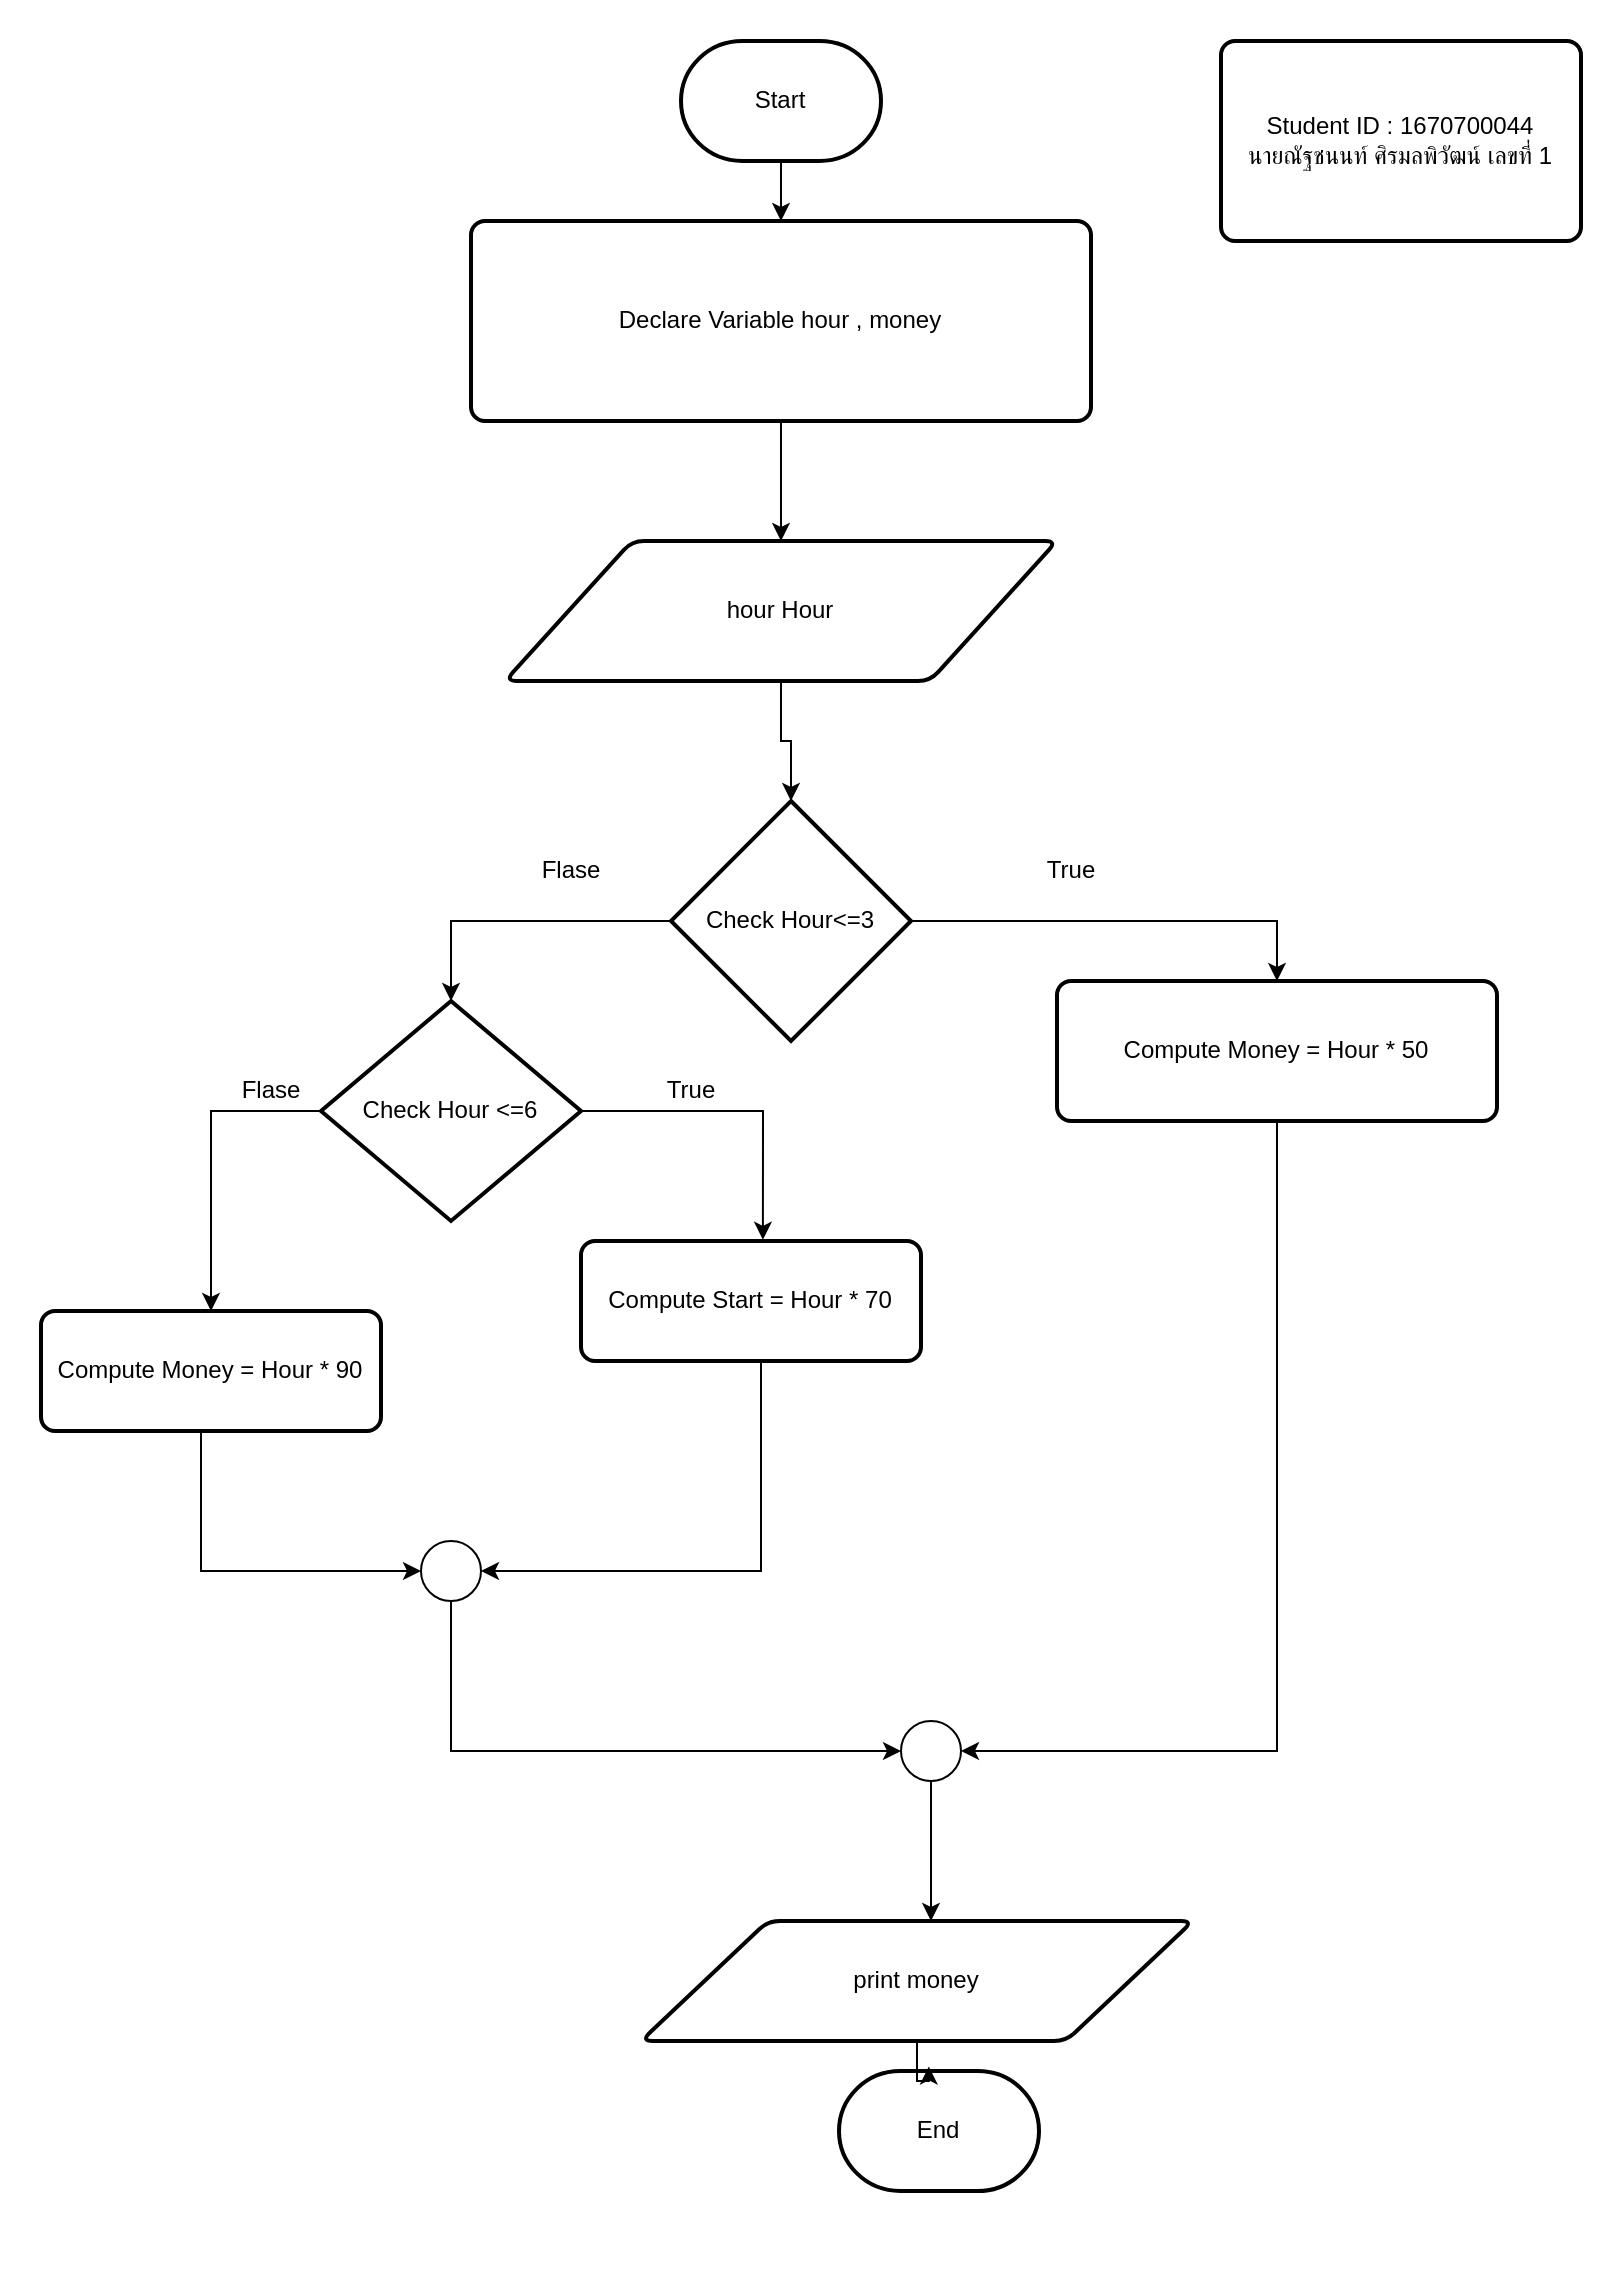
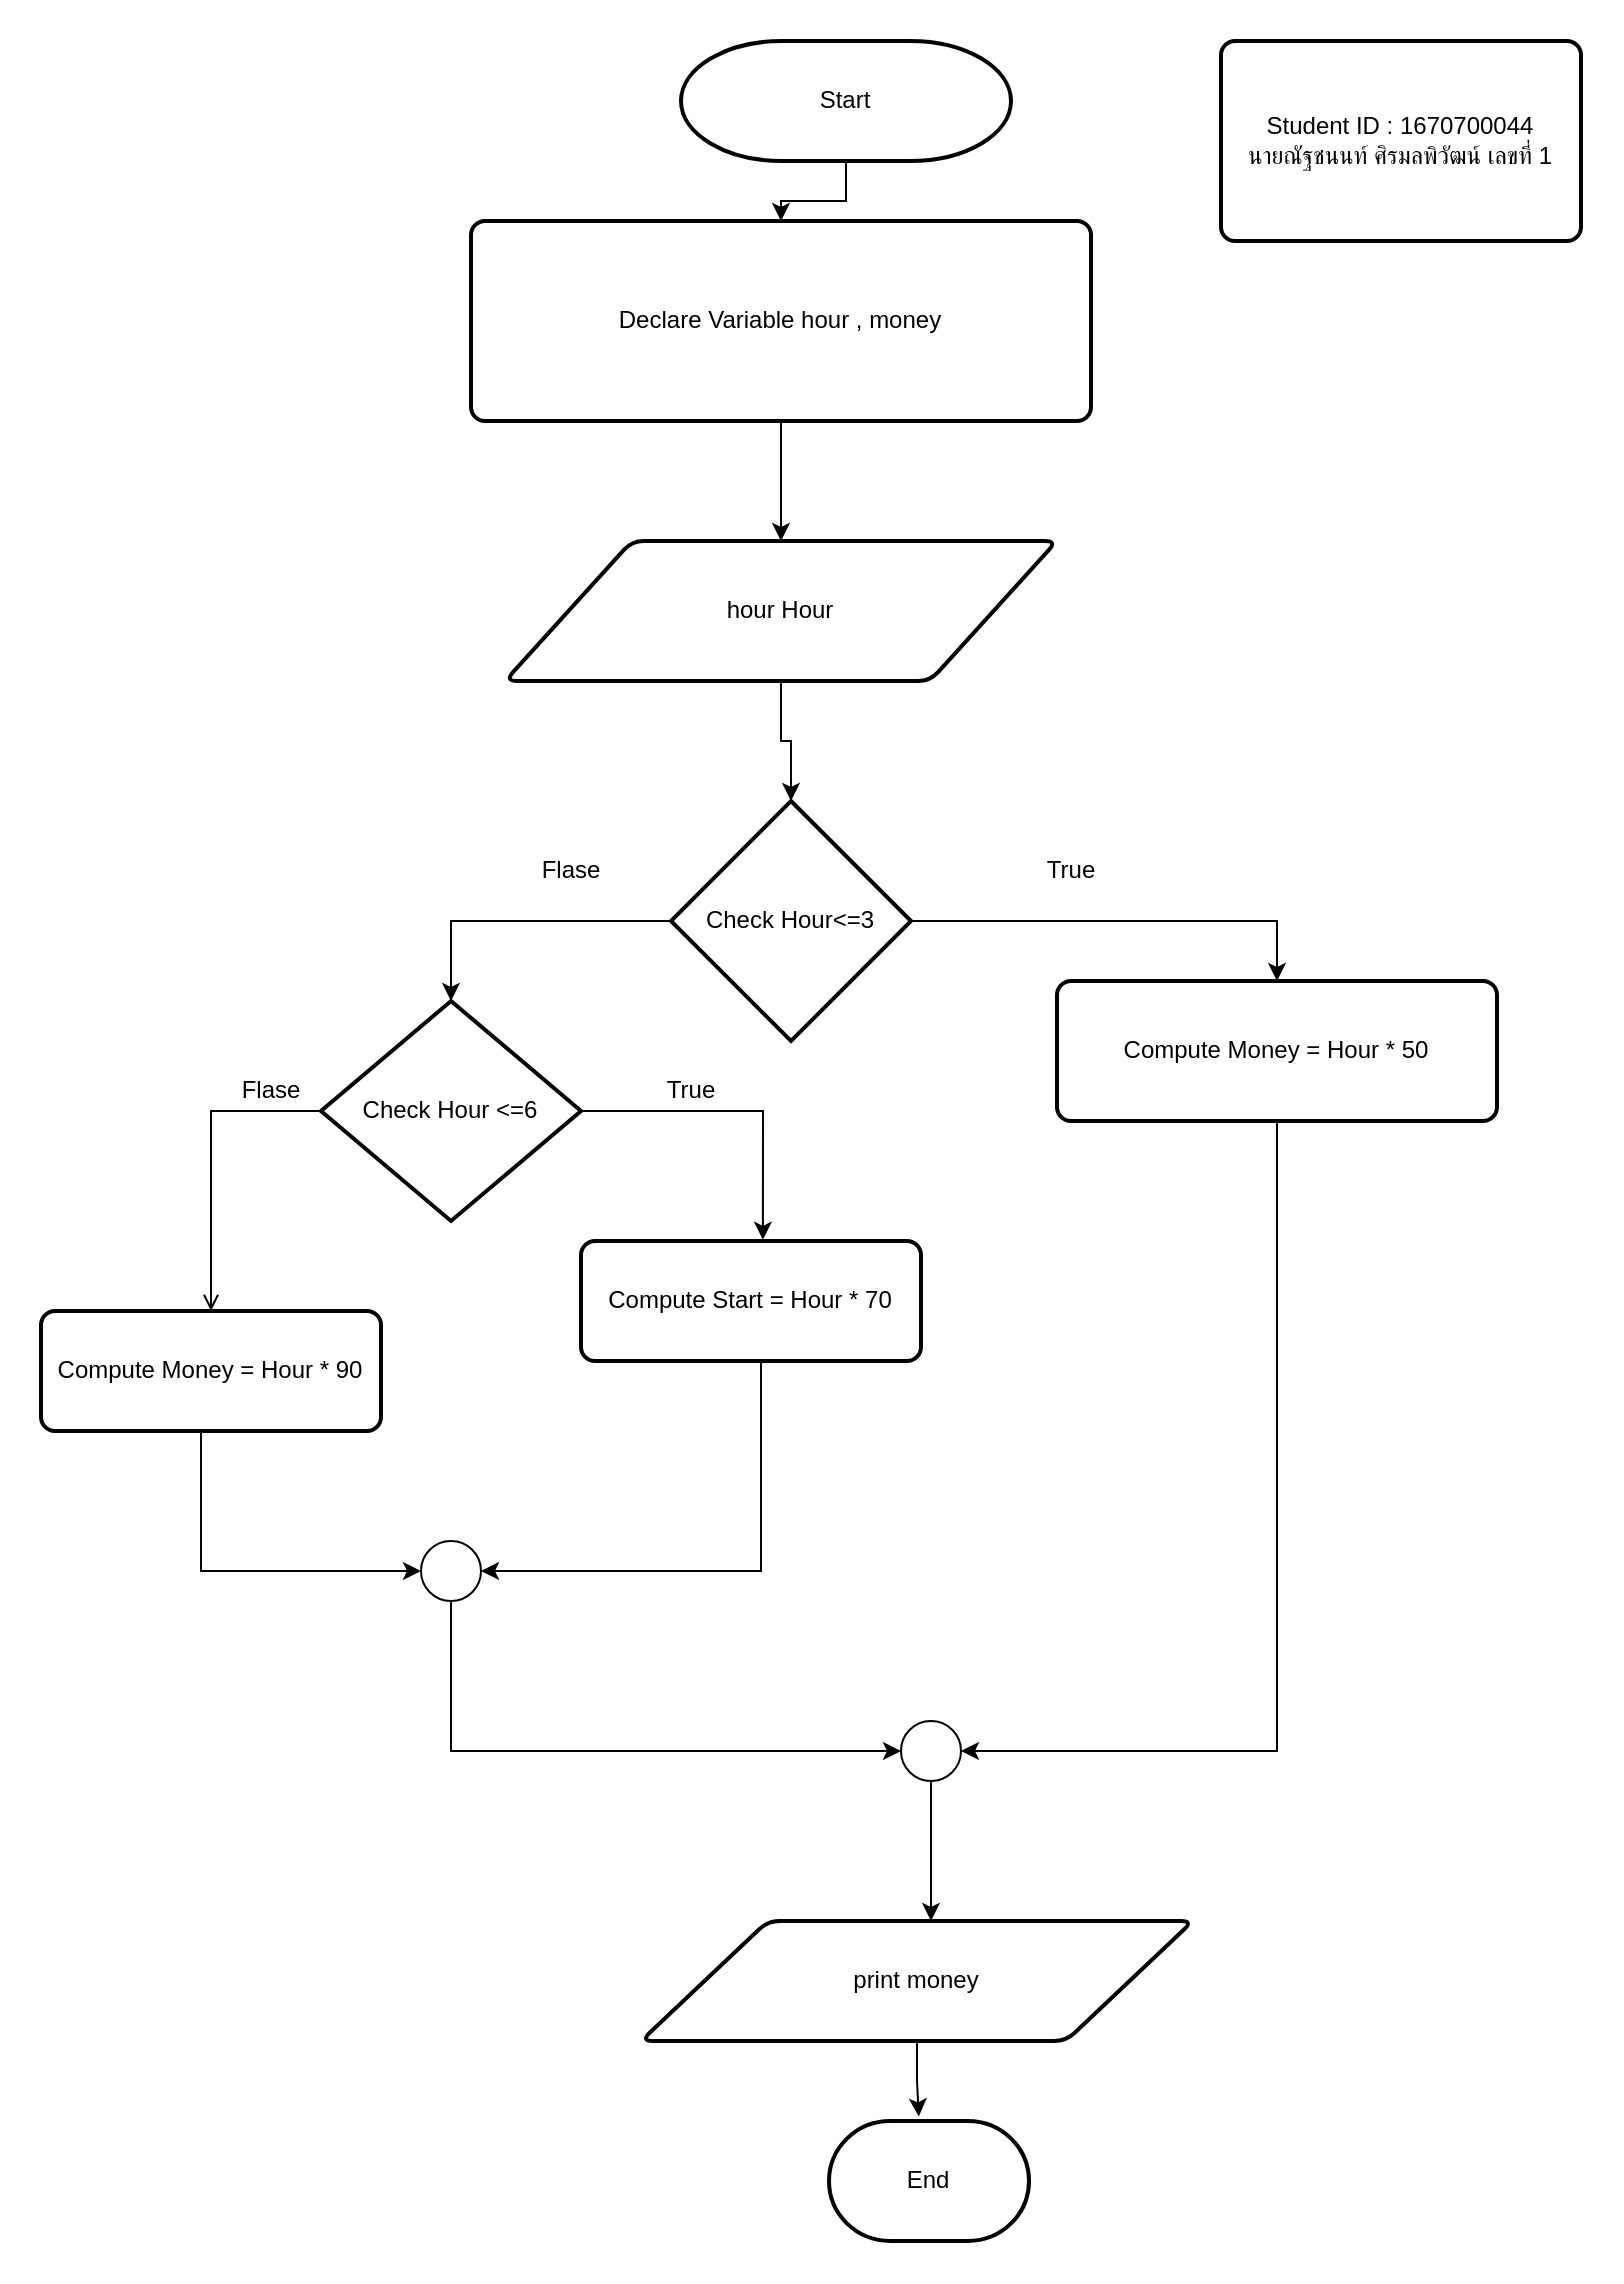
node "Start": size 200x120 -> 330x120
edge "Check Hour <=6" -> "Compute Money = Hour * 90": arrowhead classic -> open
node "End": moved (939, 2131) -> (929, 2181)
